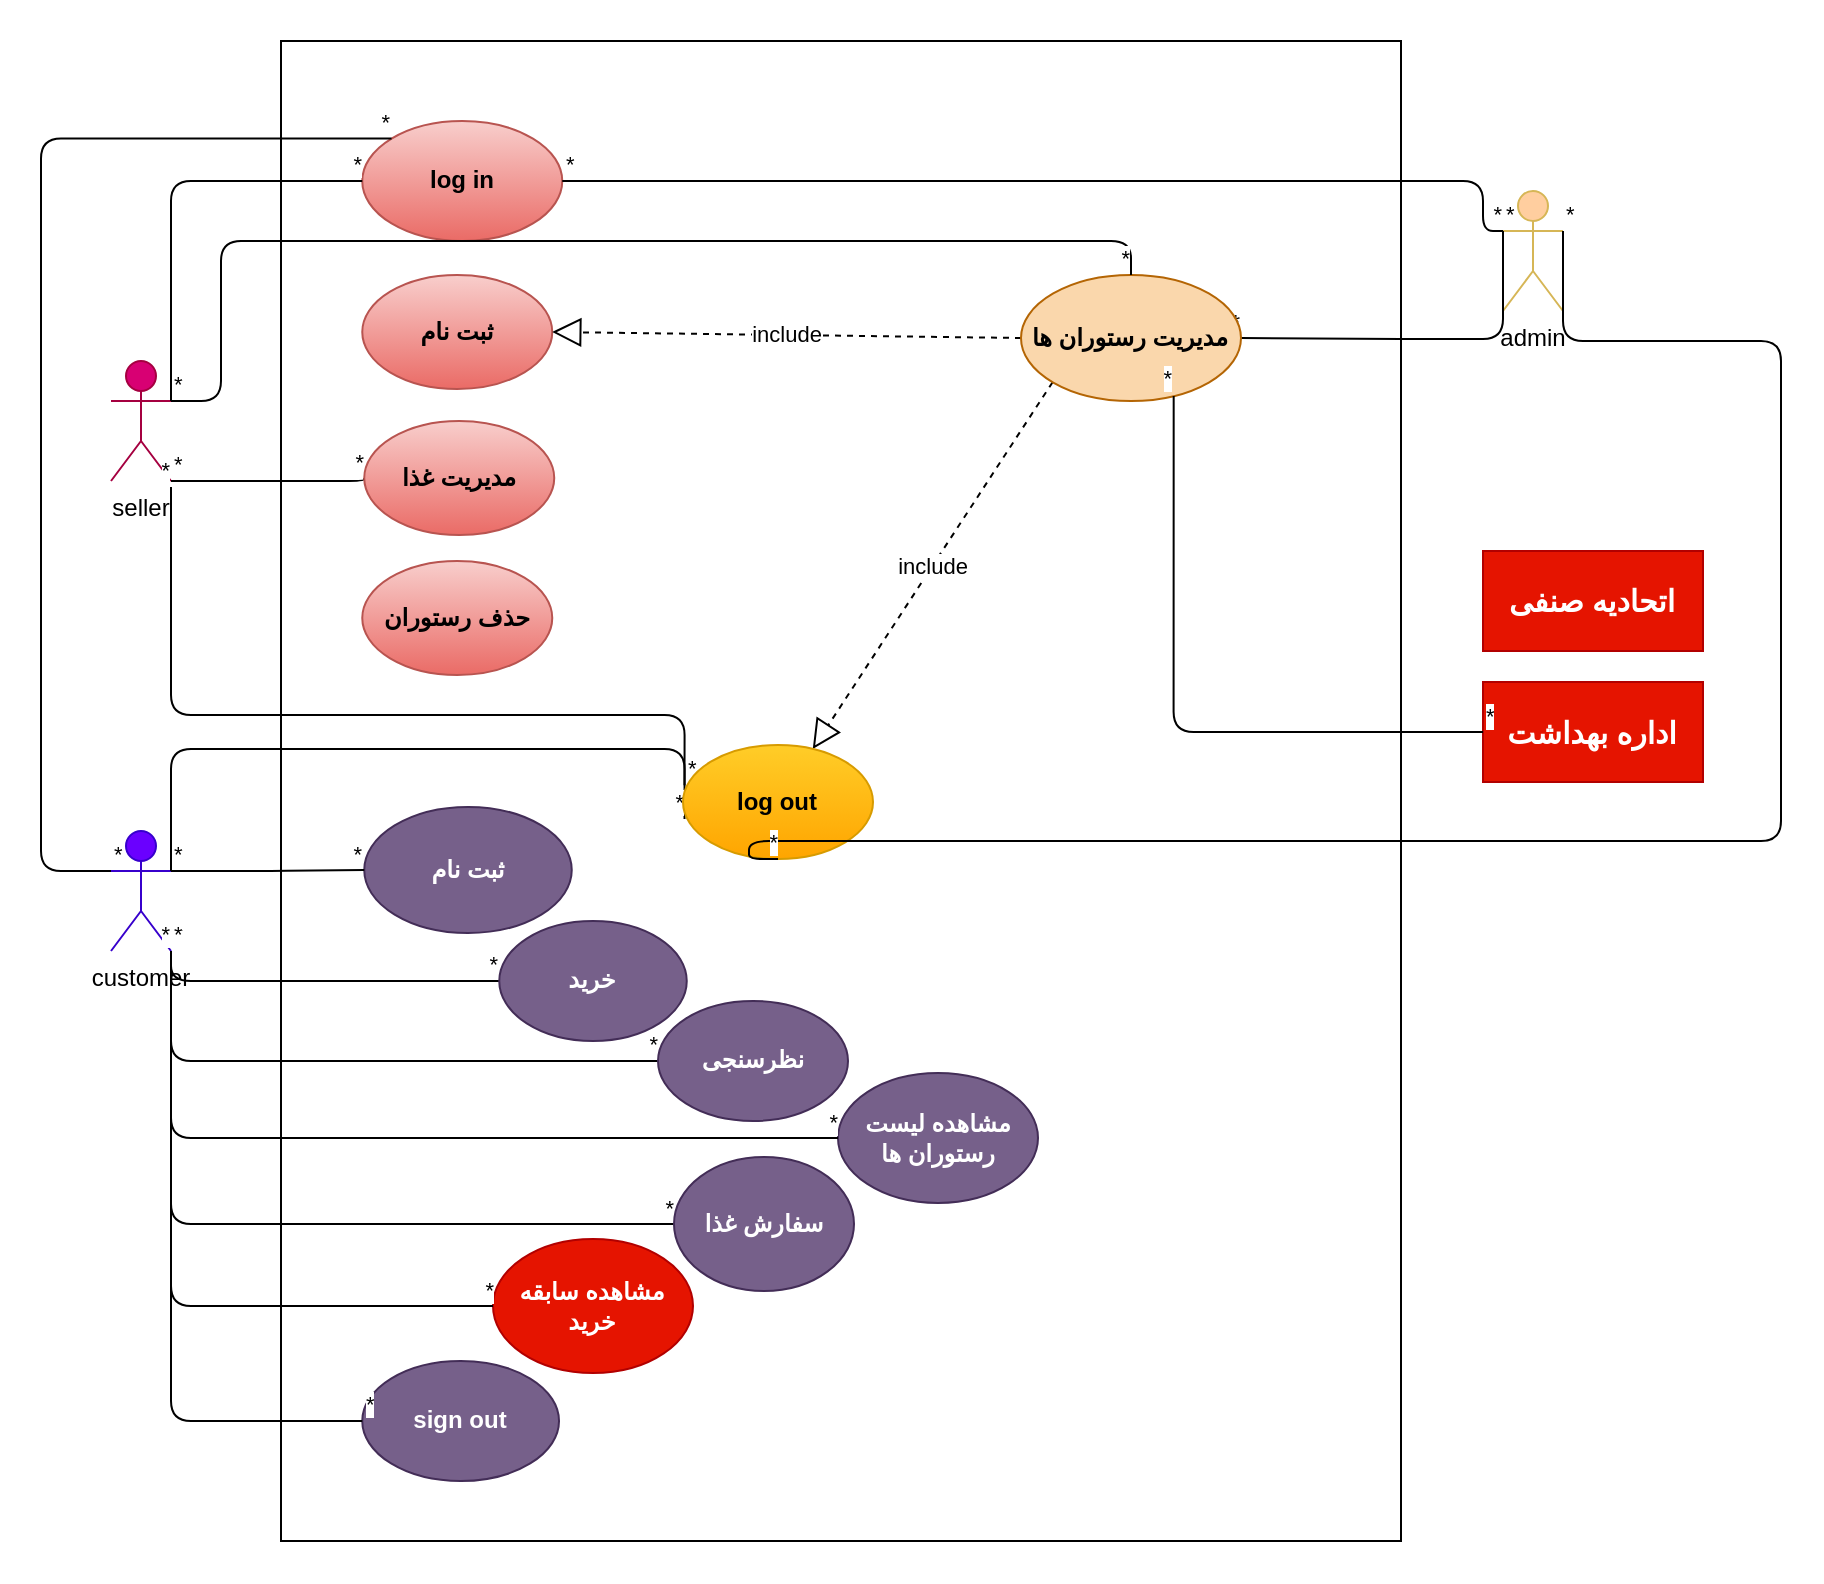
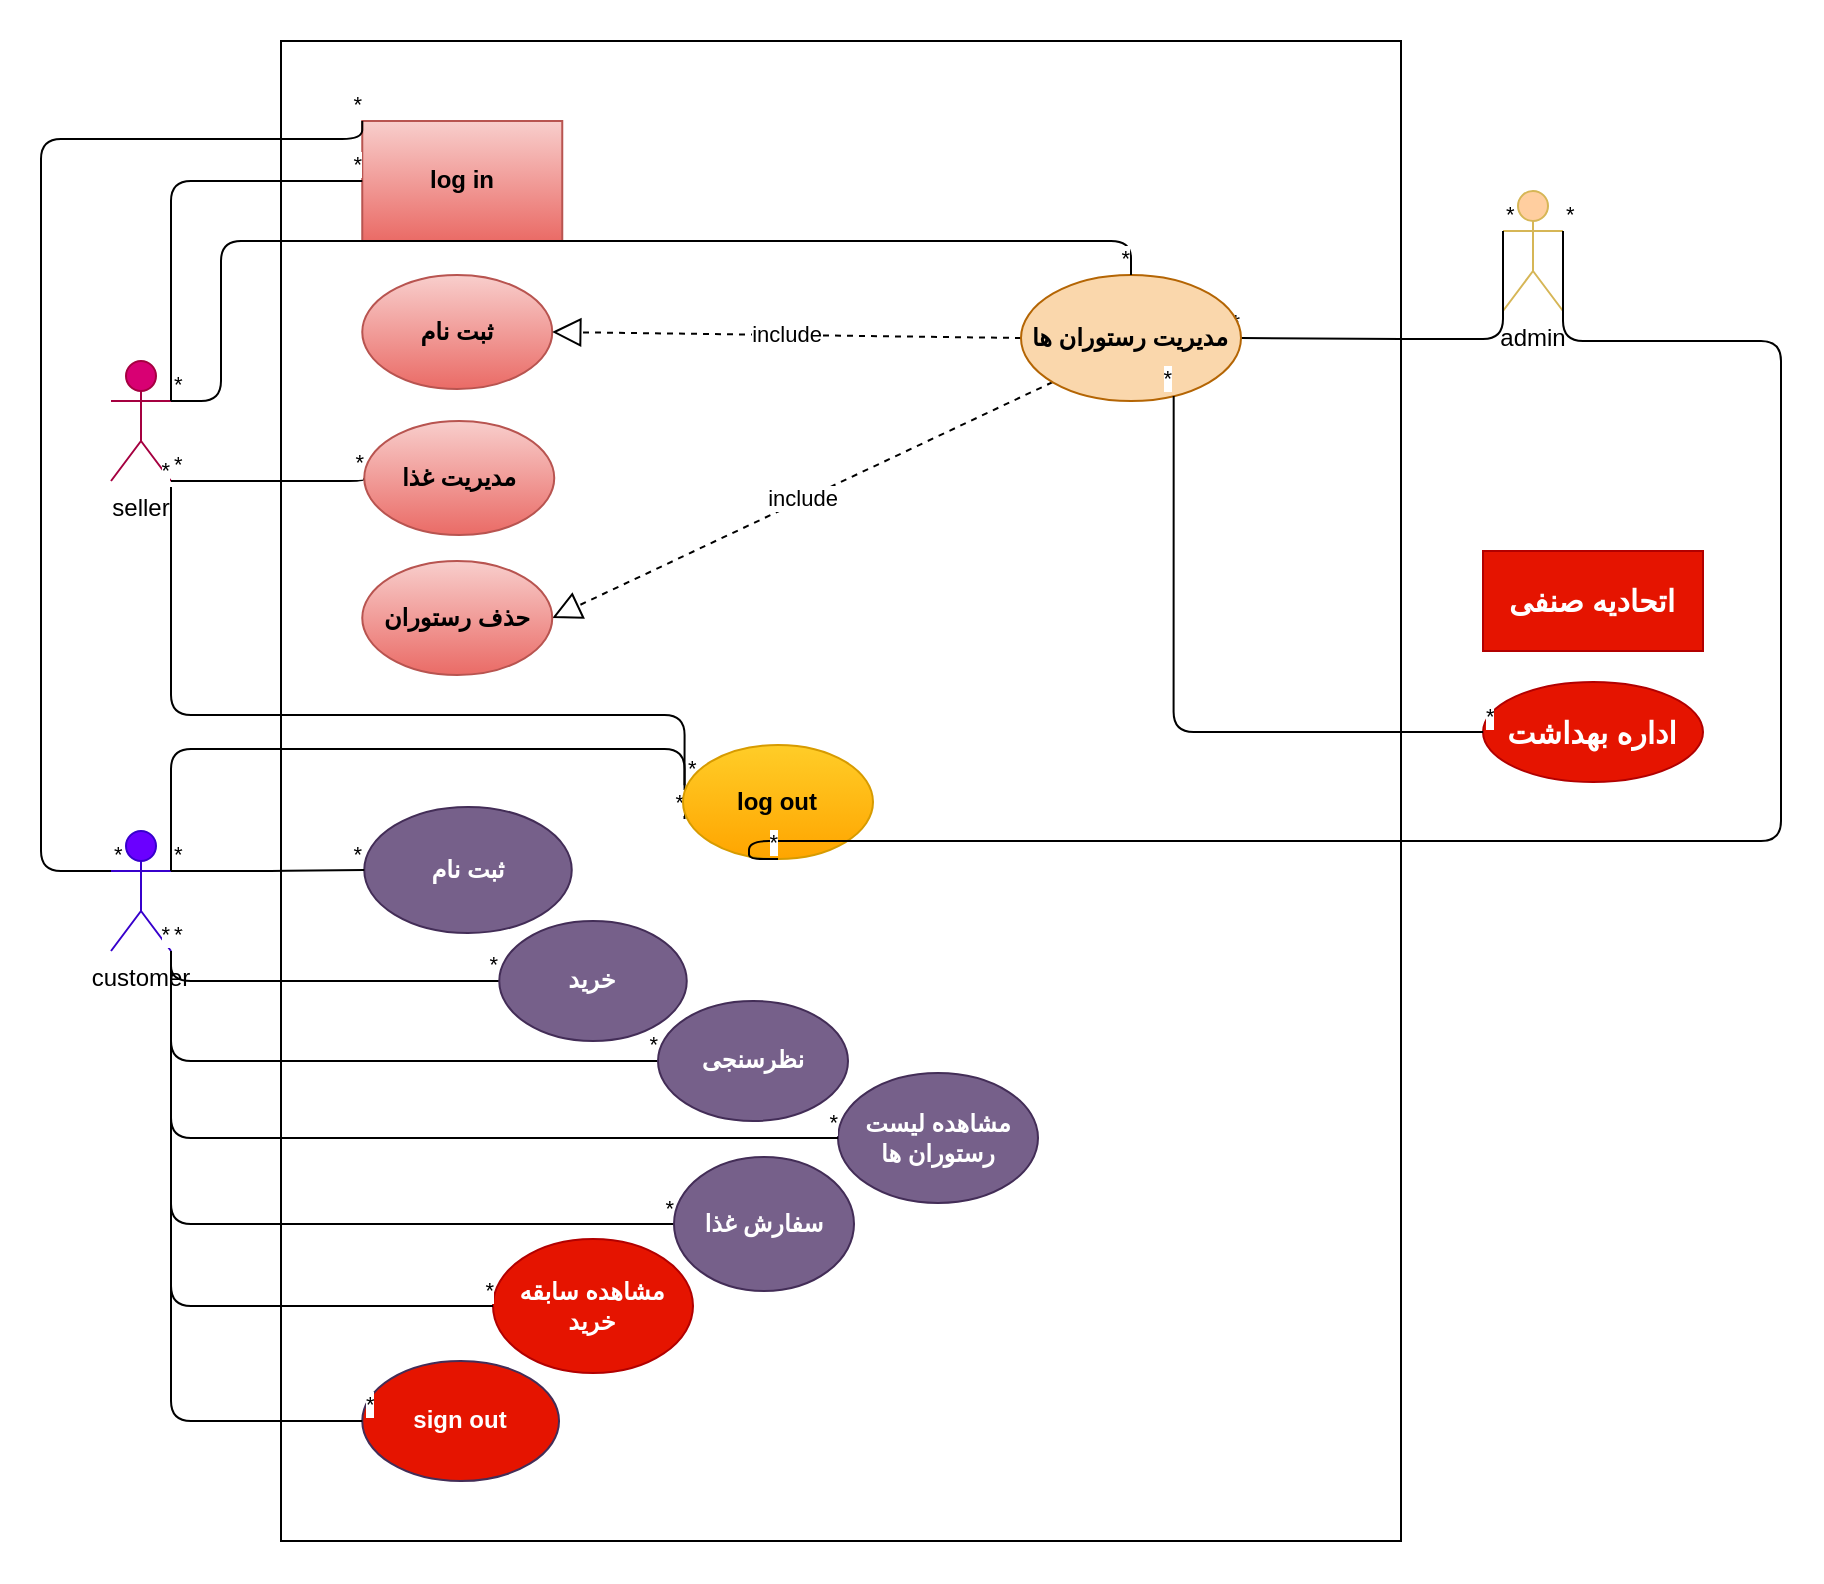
node "log in": shape ellipse -> rectangle
edge "log in" -- "admin": removed, labels "*", "*"
edge "مدیریت رستوران ها" -> "log out": now "مدیریت رستوران ها" -> "حذف رستوران"
node "اداره بهداشت": shape rectangle -> ellipse
node "sign out": fillcolor #76608a -> #e51400
